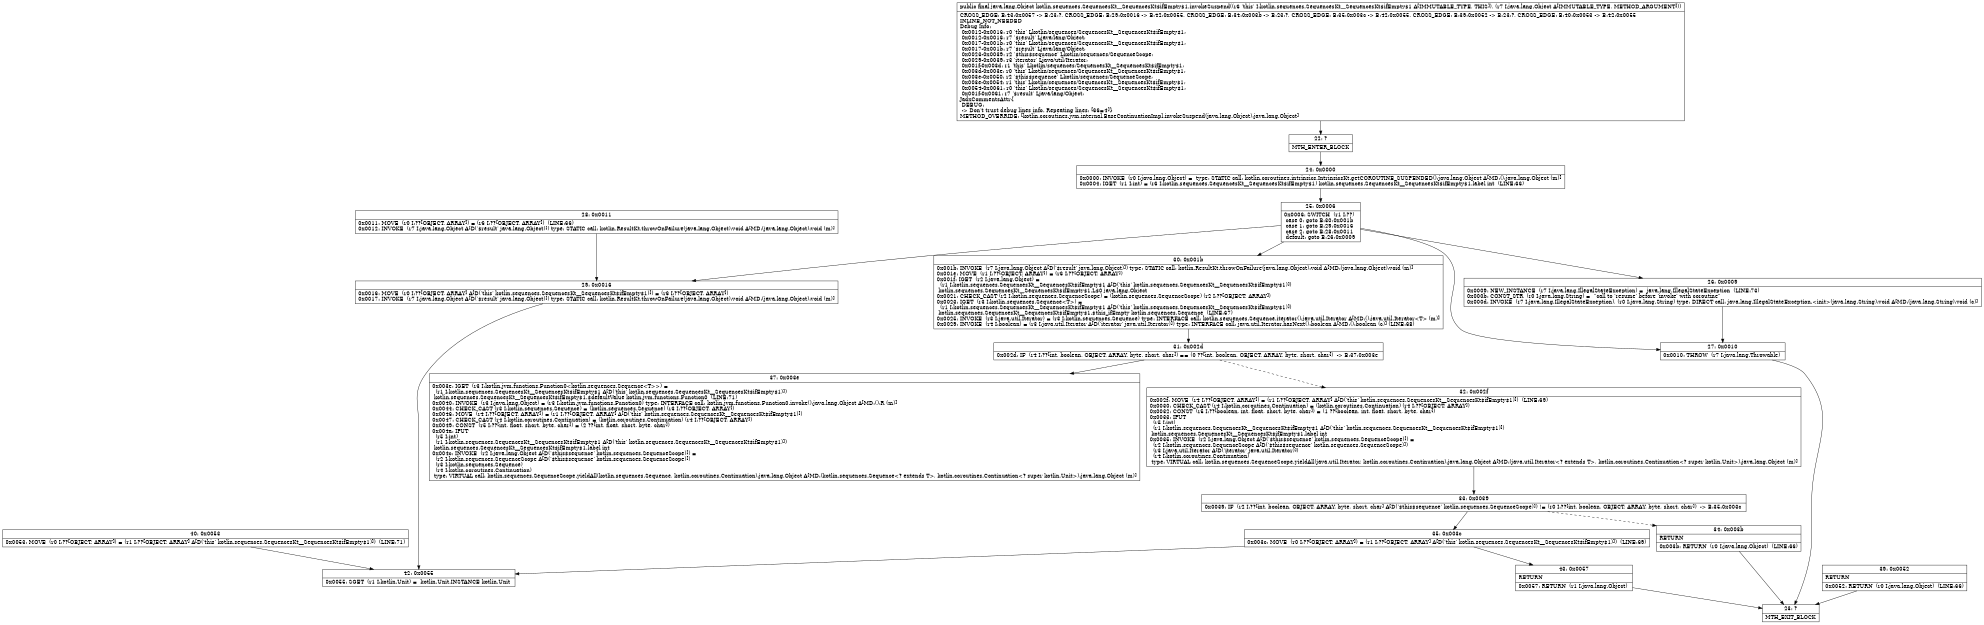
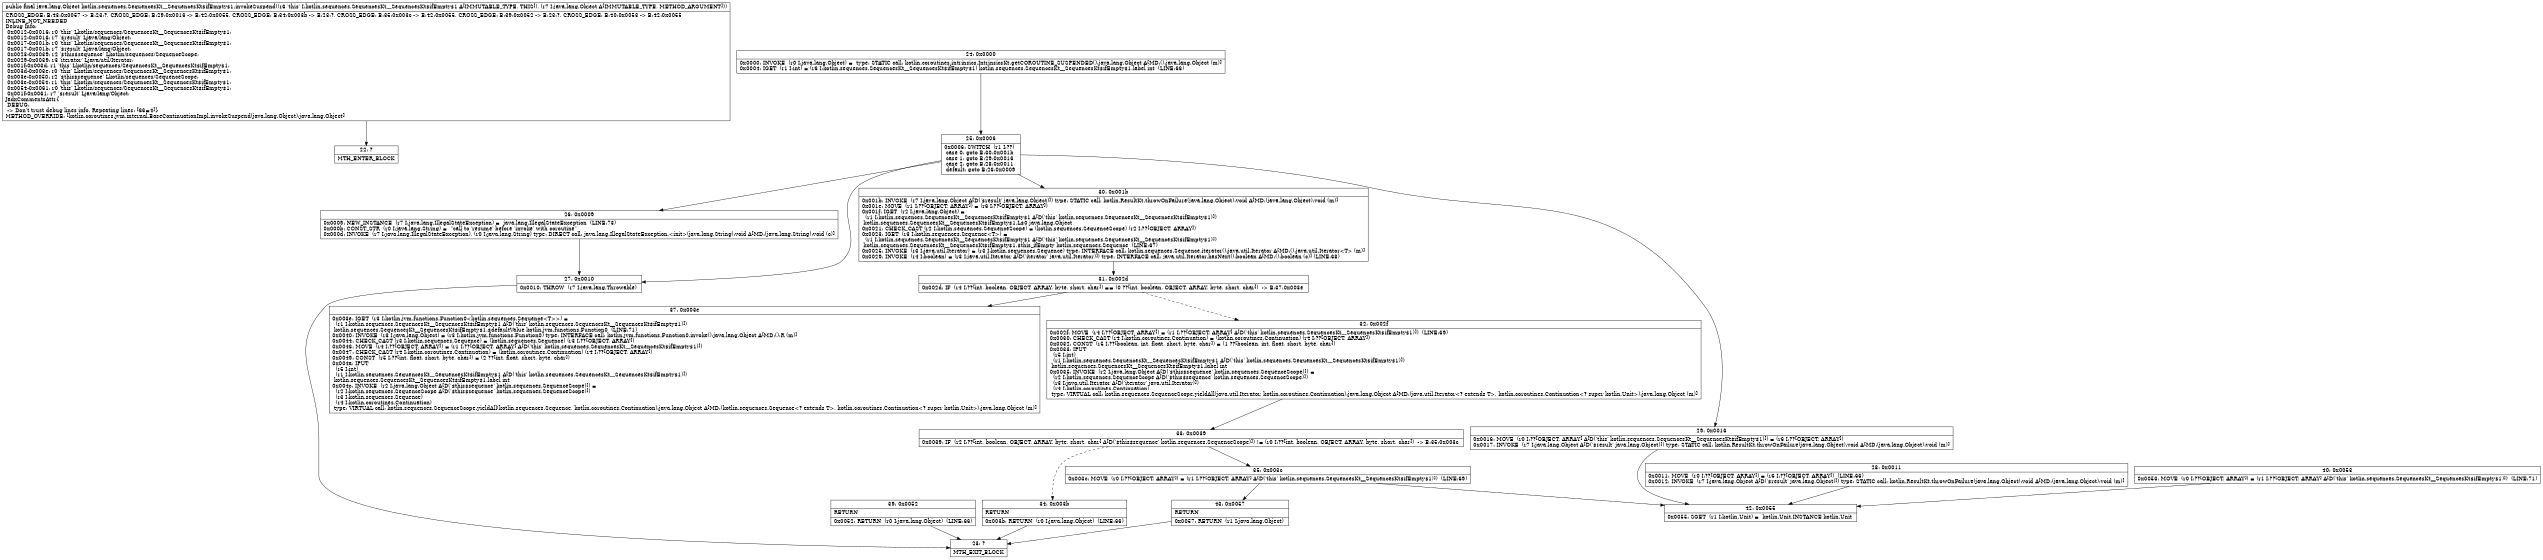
edge "22: ?" -> "24: 0x0000": removed
edge "28: 0x0011" -> "29: 0x0016": now "28: 0x0011" -> "42: 0x0055"
